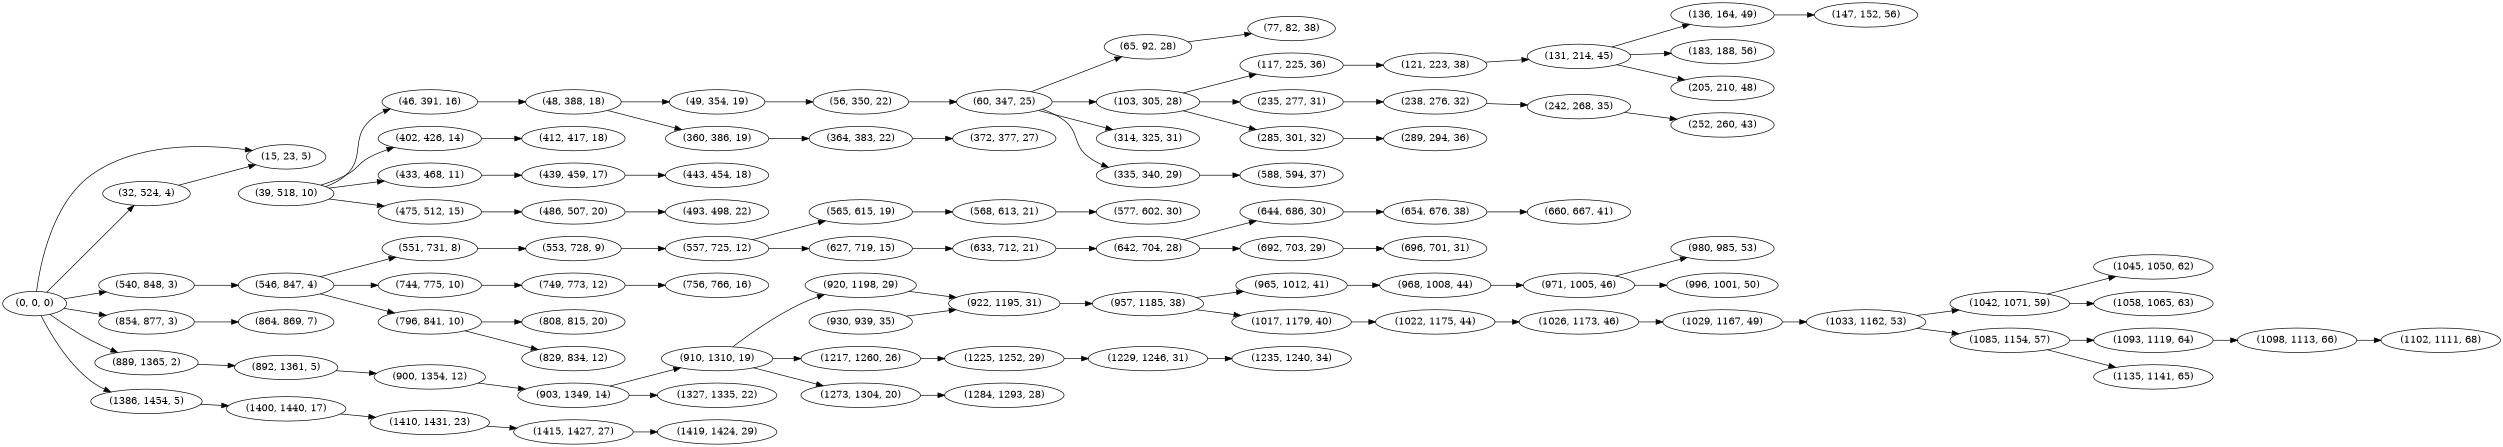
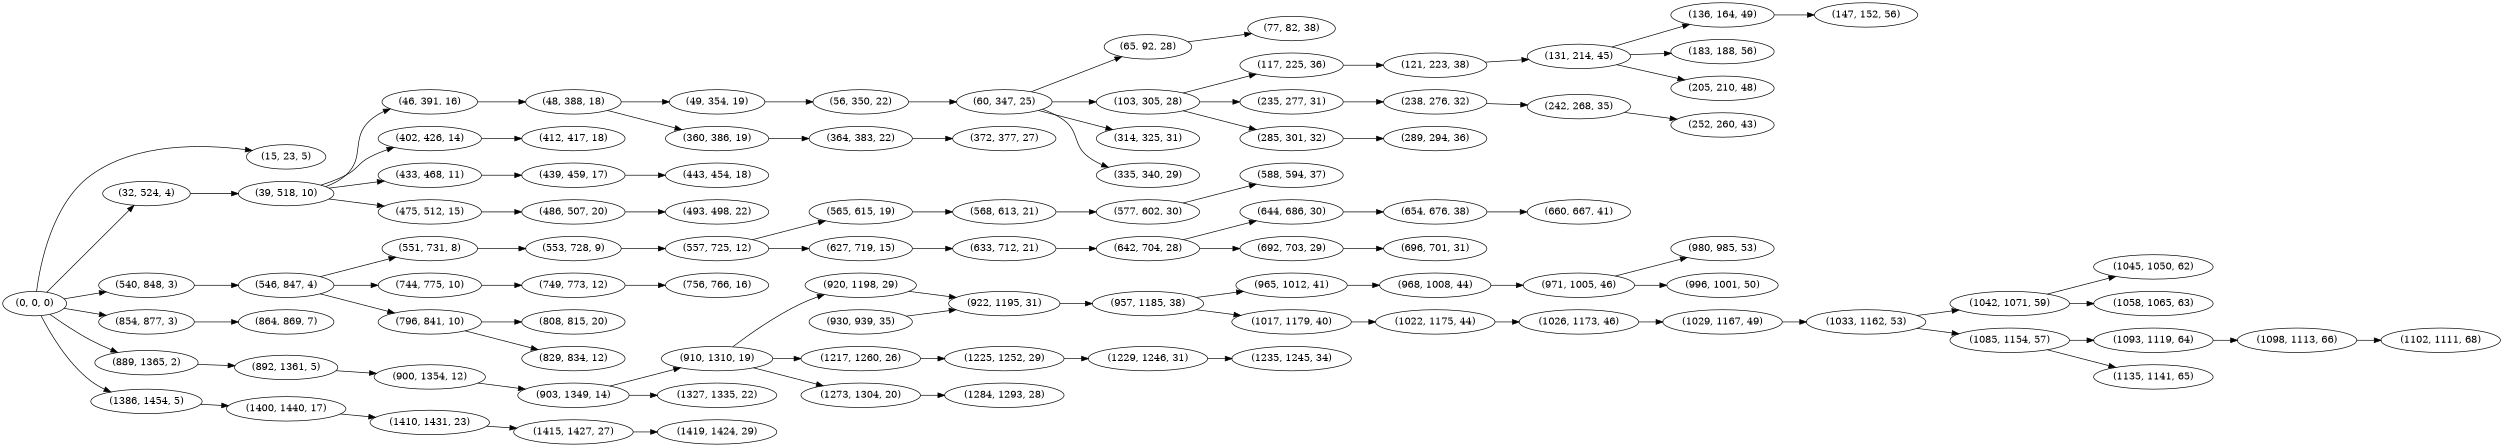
edge "(335, 340, 29)" -> "(588, 594, 37)": now "(577, 602, 30)" -> "(588, 594, 37)"
edge "(32, 524, 4)" -> "(15, 23, 5)": now "(32, 524, 4)" -> "(39, 518, 10)"
node "(1235, 1240, 34)": label "(1235, 1240, 34)" -> "(1235, 1245, 34)"
